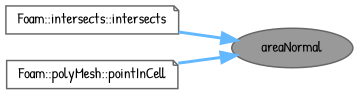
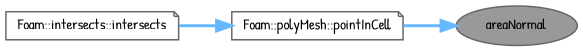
edge "Foam::intersects::intersects" -> "areaNormal": now "Foam::intersects::intersects" -> "Foam::polyMesh::pointInCell"
